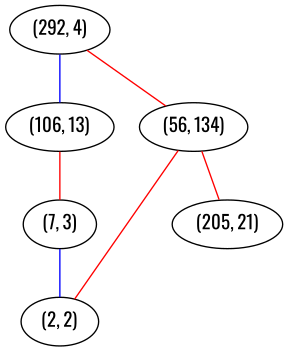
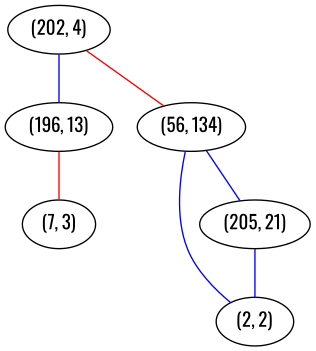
node "(292, 4)": label "(292, 4)" -> "(202, 4)"
node "(106, 13)": label "(106, 13)" -> "(196, 13)"
edge "(56, 134)" -- "(205, 21)": color red -> blue
edge "(56, 134)" -- "(2, 2)": color red -> blue
edge "(7, 3)" -- "(2, 2)": now "(205, 21)" -- "(2, 2)"
